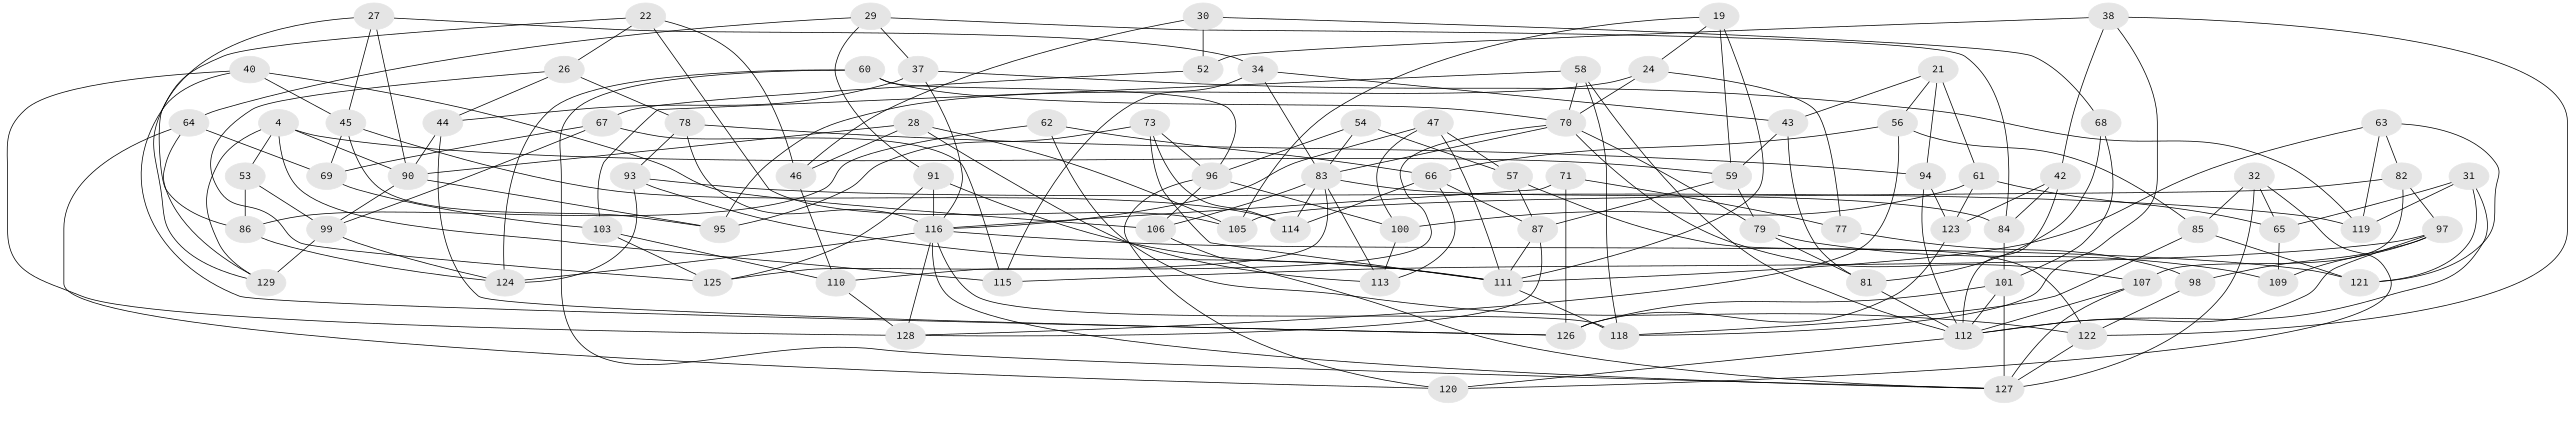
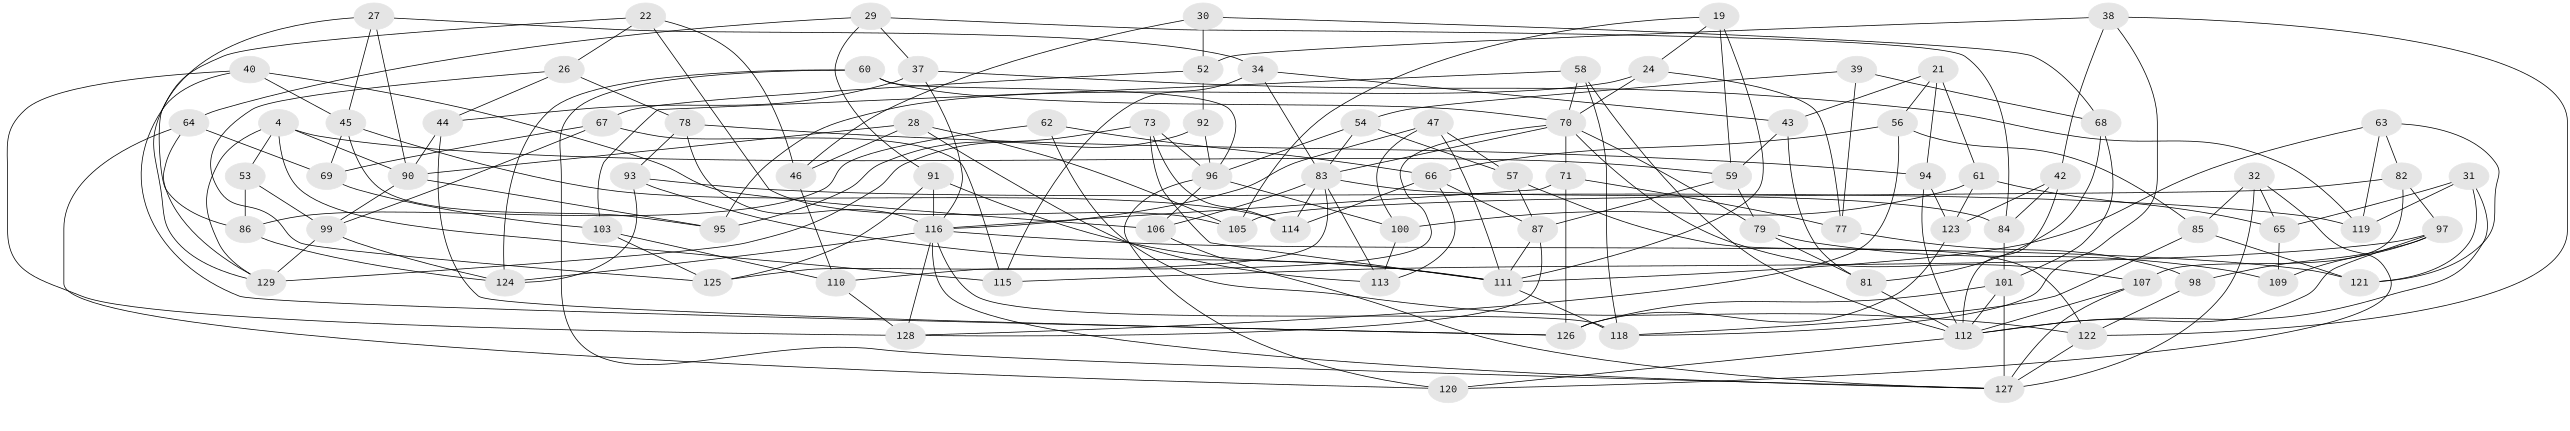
node "39": added
node "92": added
edge "70" -- "71": added
